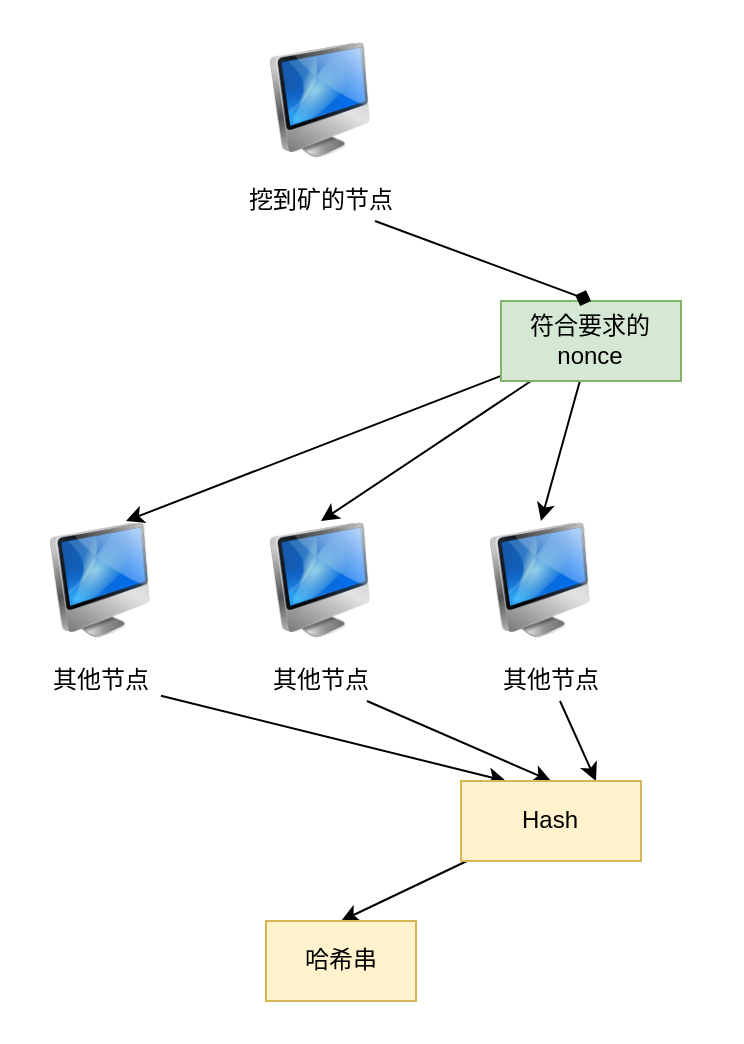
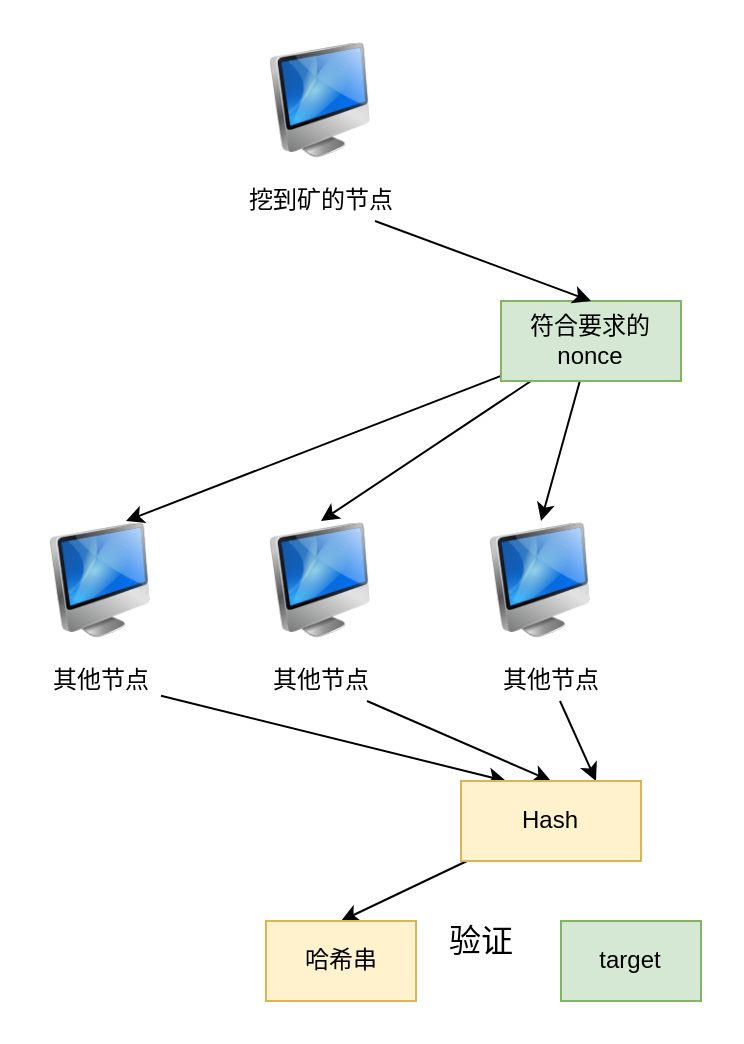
edge "挖到矿的节点" -> "符合要求的nonce": arrowhead diamond -> classic
node "验证": added
node "target": added
